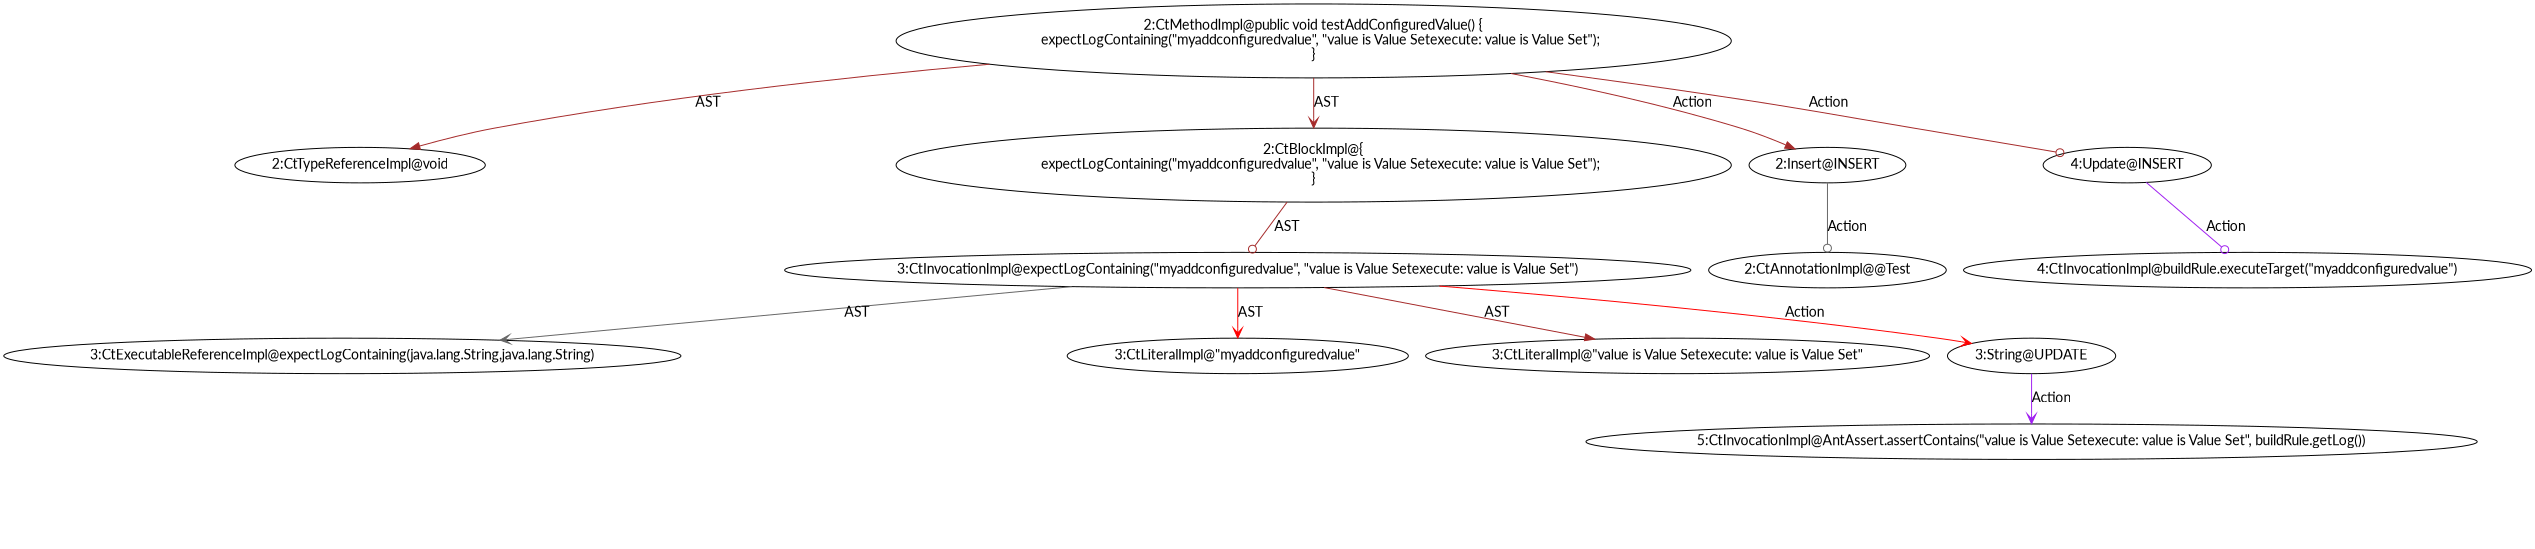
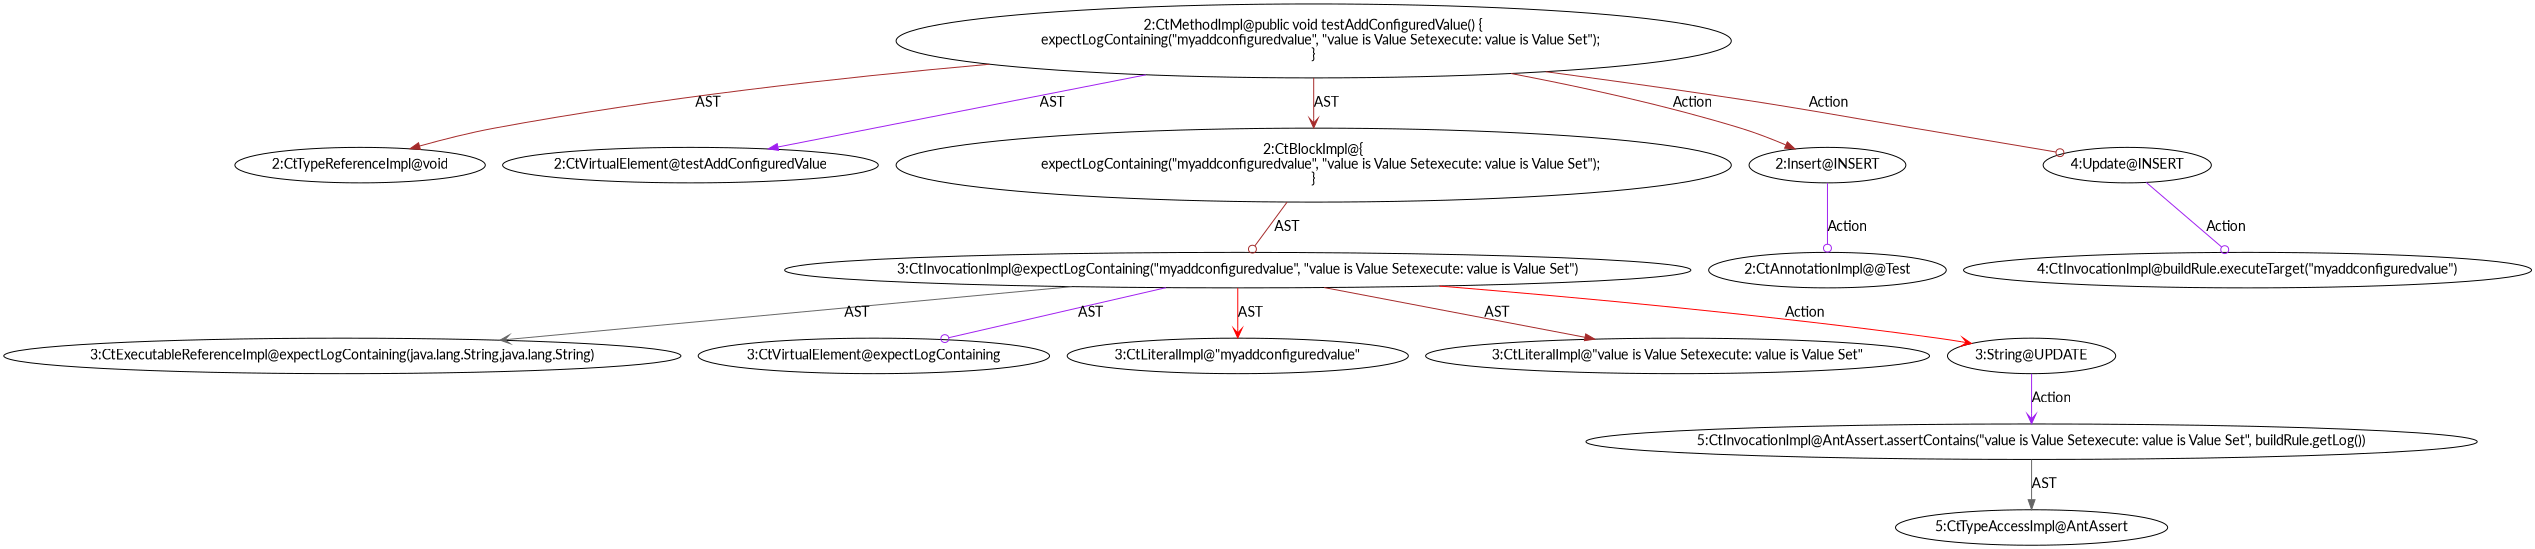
node "2:CtVirtualElement@testAddConfiguredValue": added
edge "2:Insert@INSERT" -> "2:CtAnnotationImpl@@Test": color gray40 -> purple
node "3:CtVirtualElement@expectLogContaining": added
node "5:CtTypeAccessImpl@AntAssert": added
